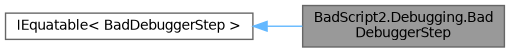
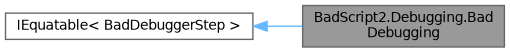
node "BadScript2.Debugging.Bad DebuggerStep": label "BadScript2.Debugging.Bad DebuggerStep" -> "BadScript2.Debugging.Bad Debugging"
